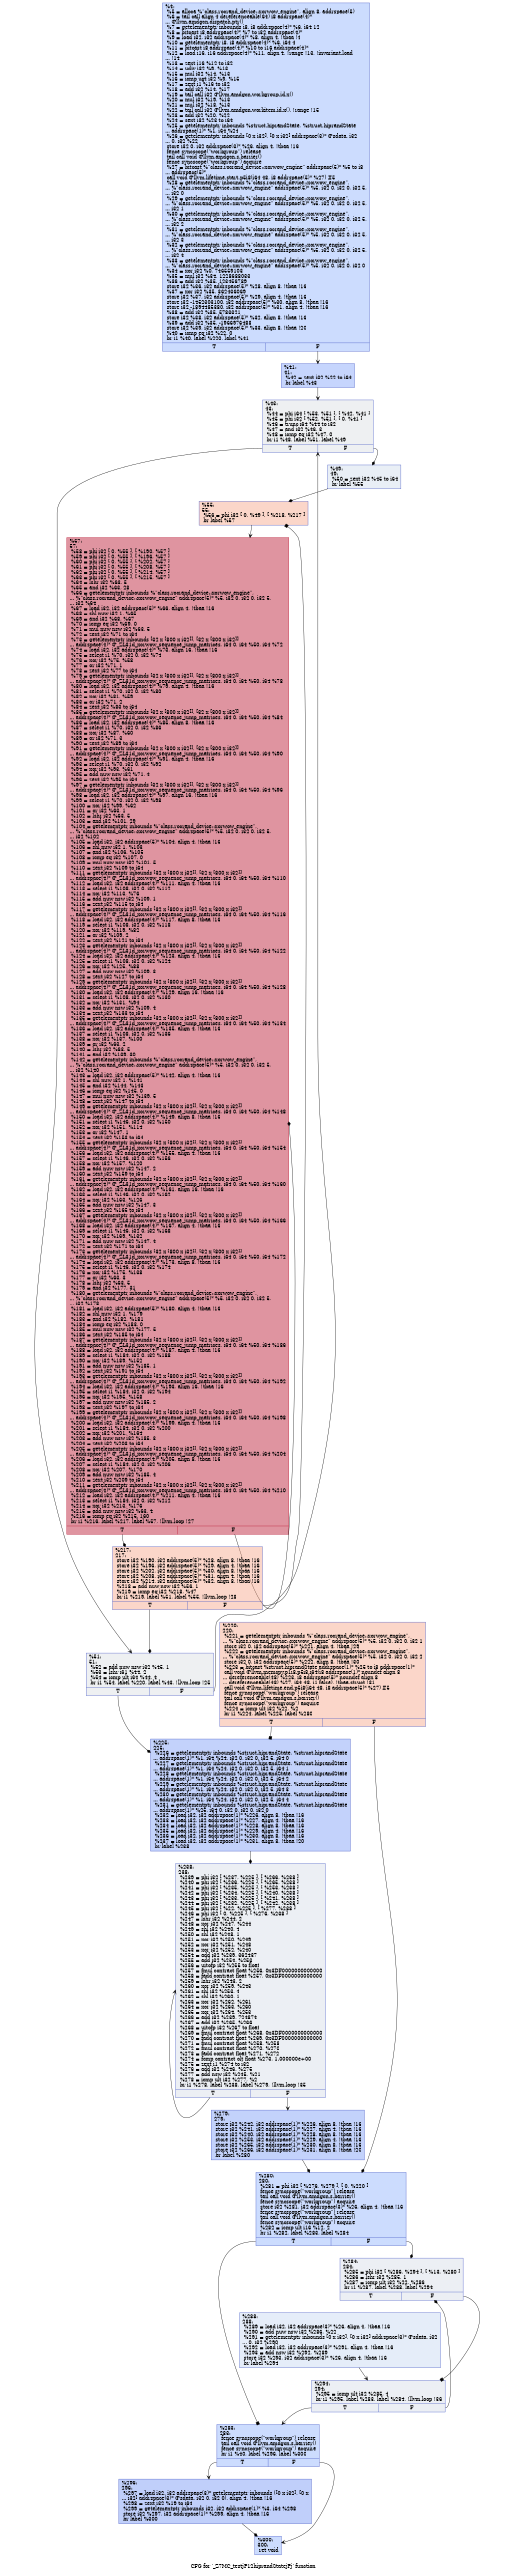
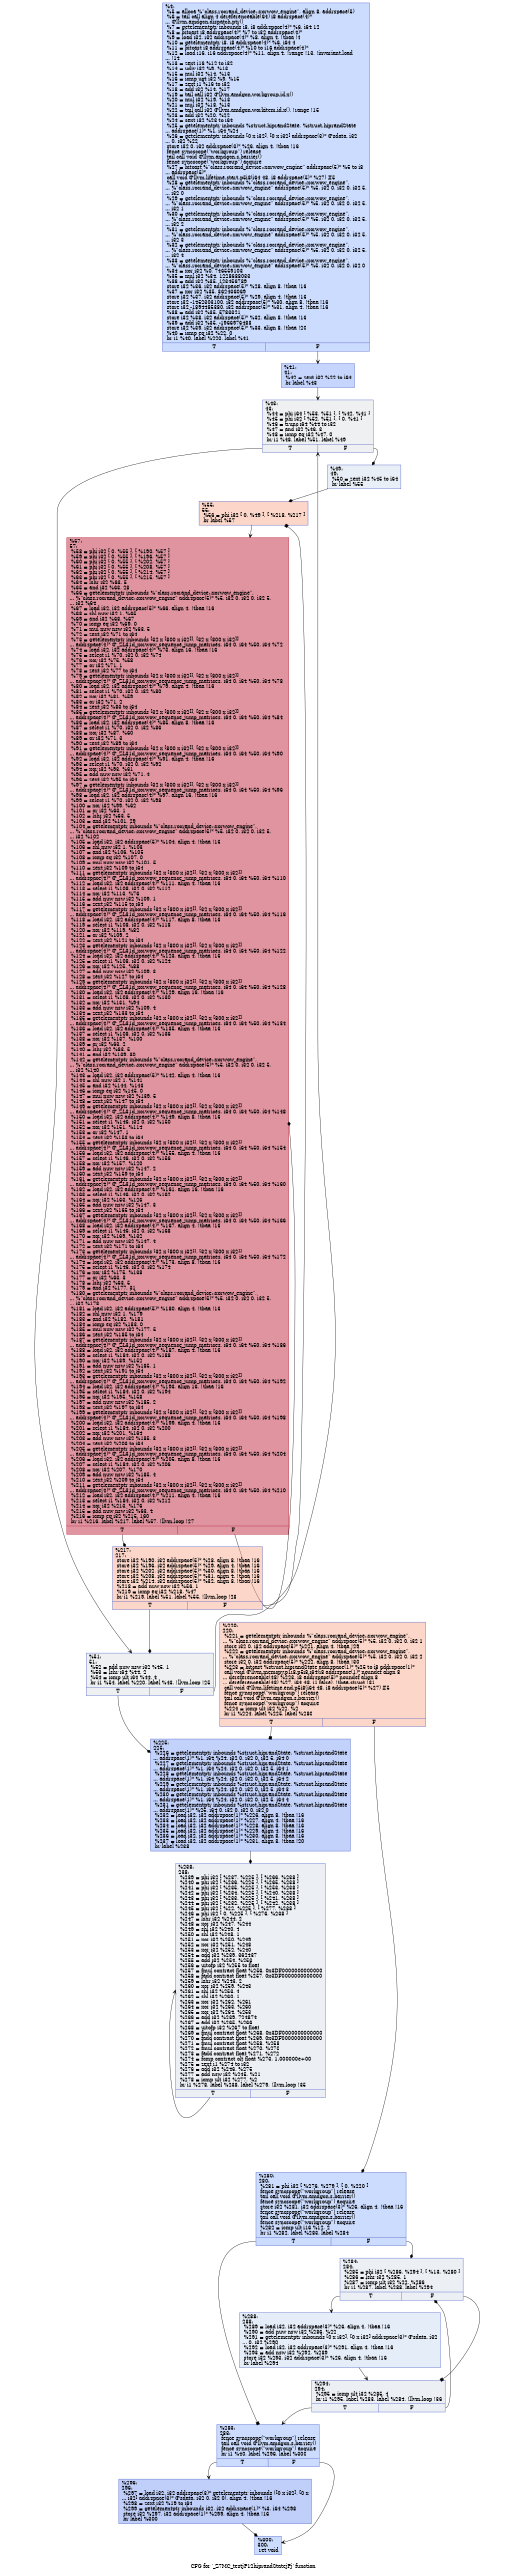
node "%51:": text "%53 = lshr i61 %44, 2" -> "%53 = lshr i64 %44, 2"
node "%279:": removed
edge "%284:" -> "%288:": added
